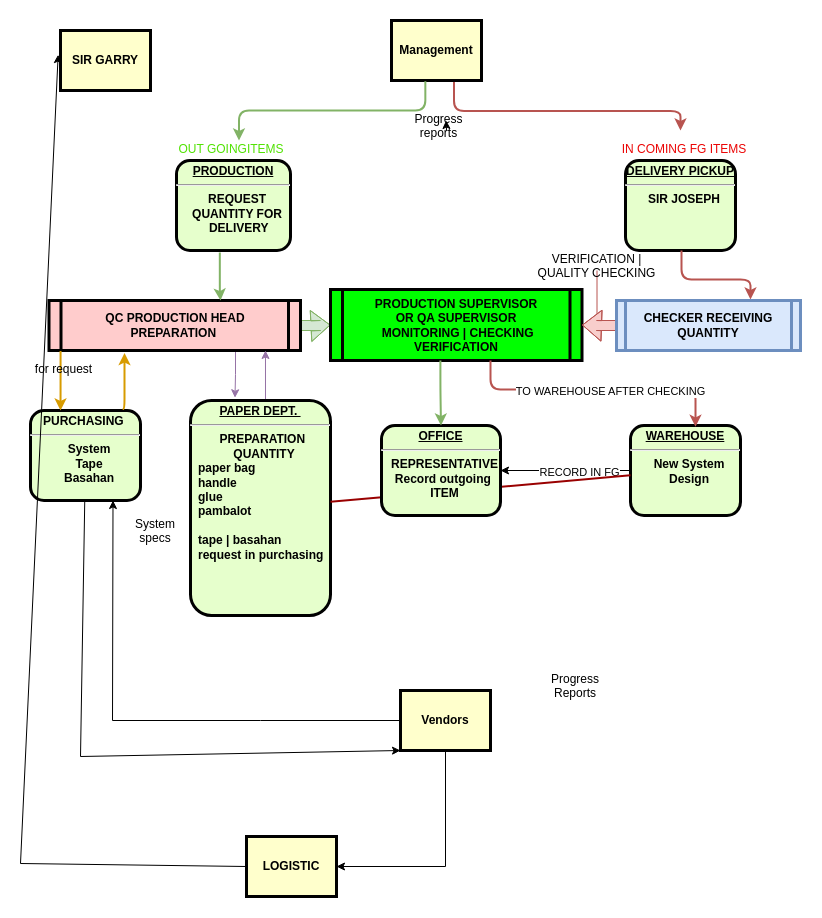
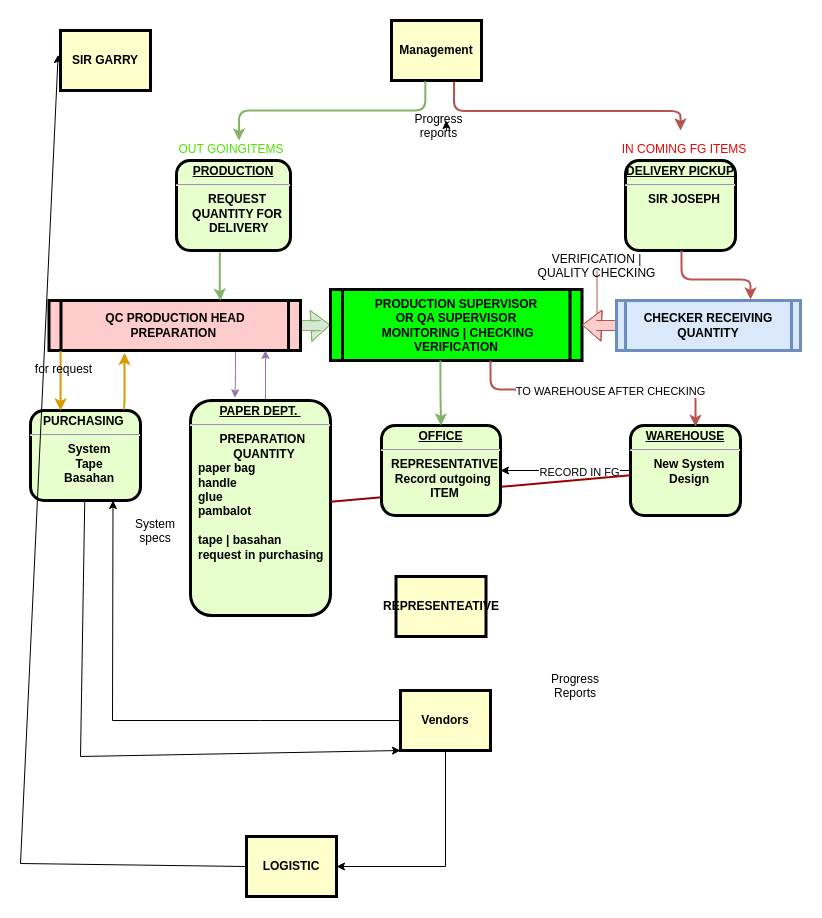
node "REPRESENTEATIVE": added
